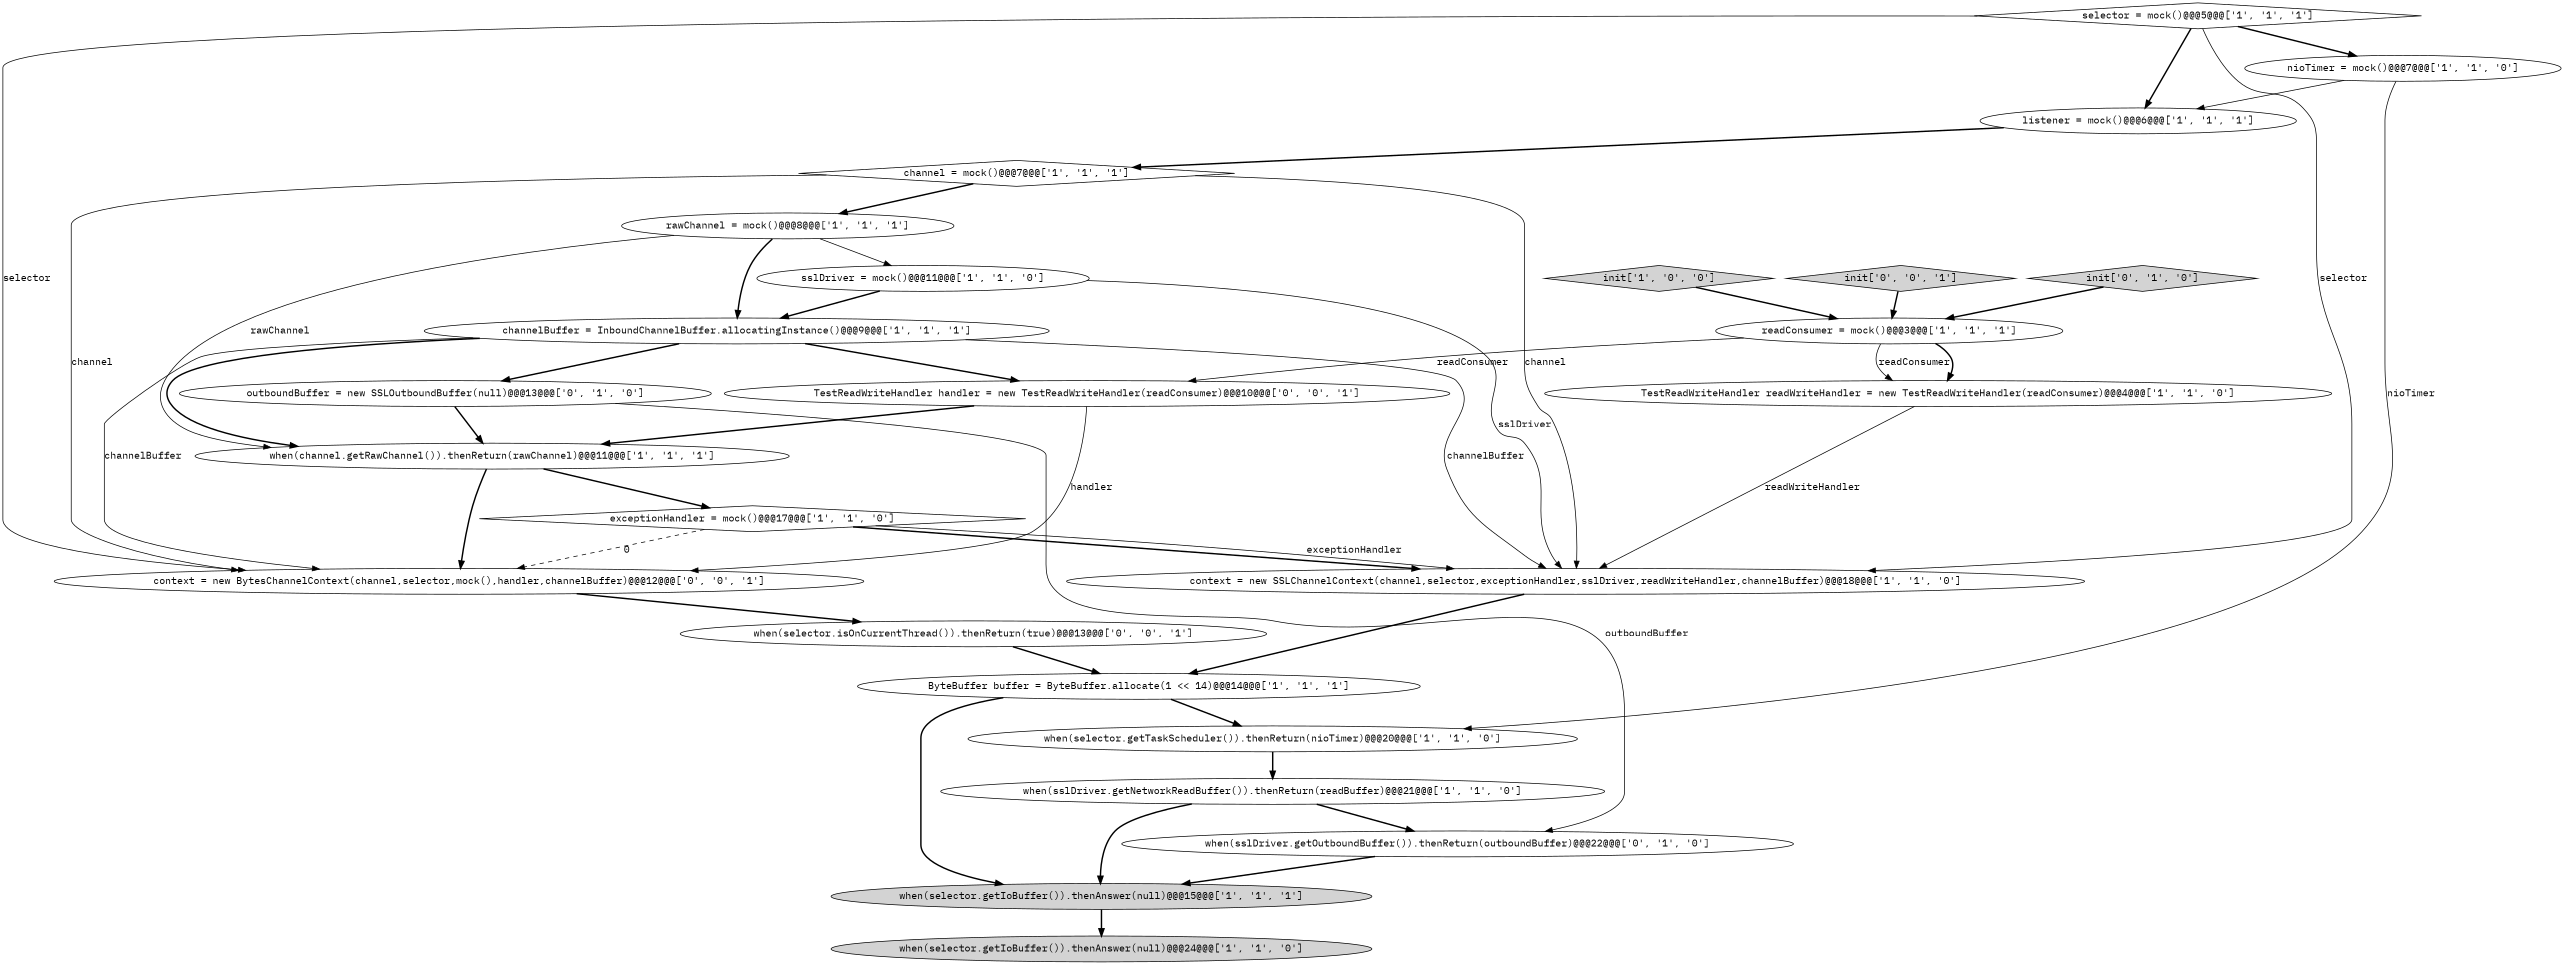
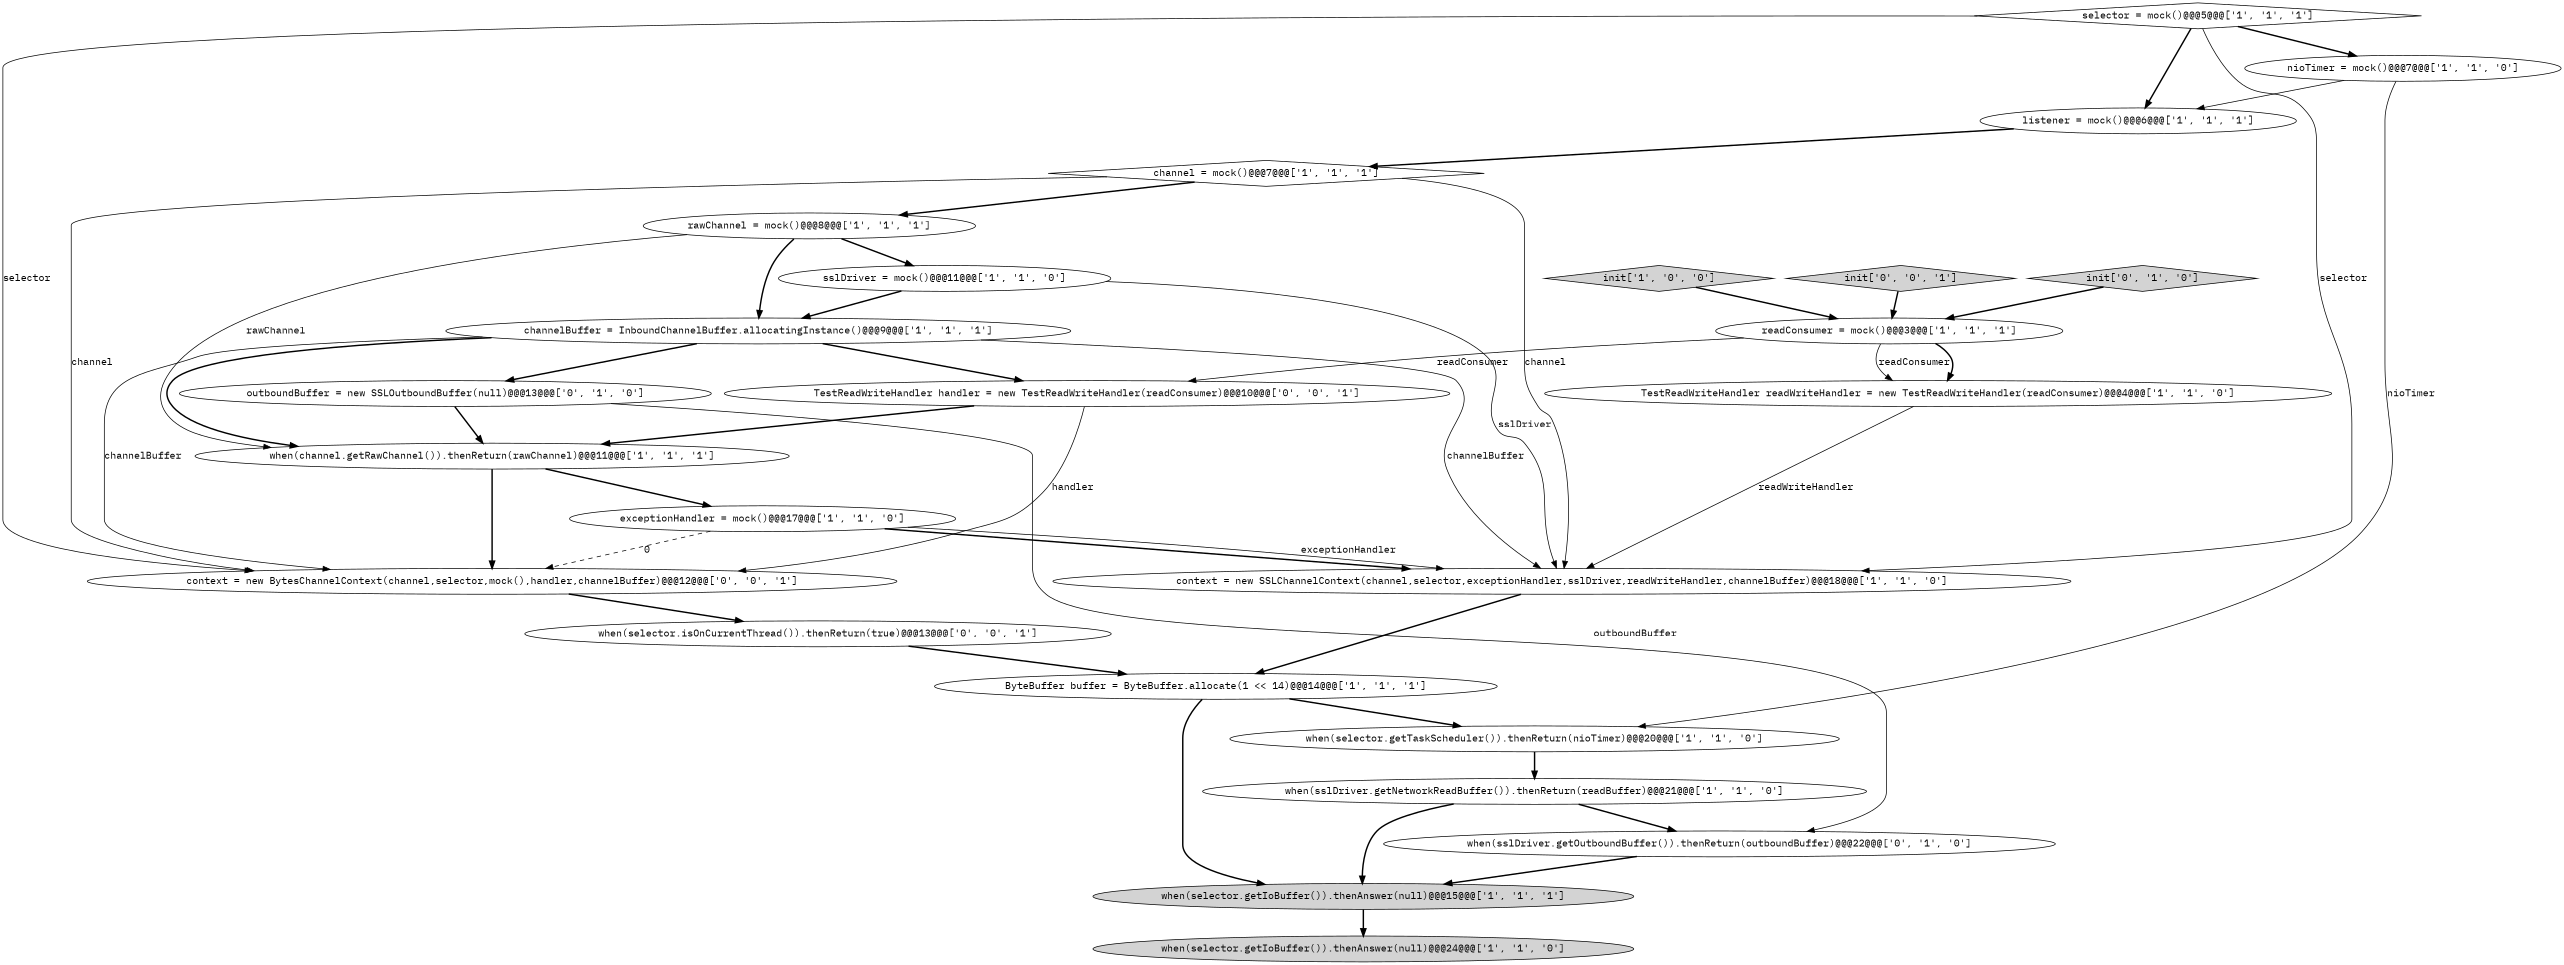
edge "rawChannel = mock()@@@8@@@['1', '1', '1']" -> "sslDriver = mock()@@@11@@@['1', '1', '0']": style solid -> bold
node "exceptionHandler = mock()@@@17@@@['1', '1', '0']": shape diamond -> ellipse
